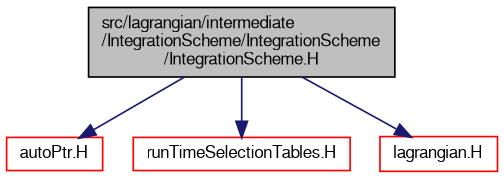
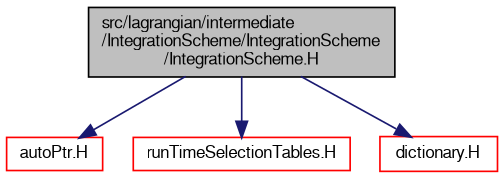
node "lagrangian.H": label "lagrangian.H" -> "dictionary.H"
